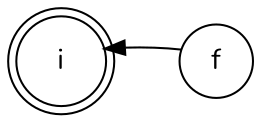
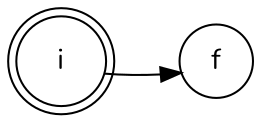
edge "f" -> "i": reversed
